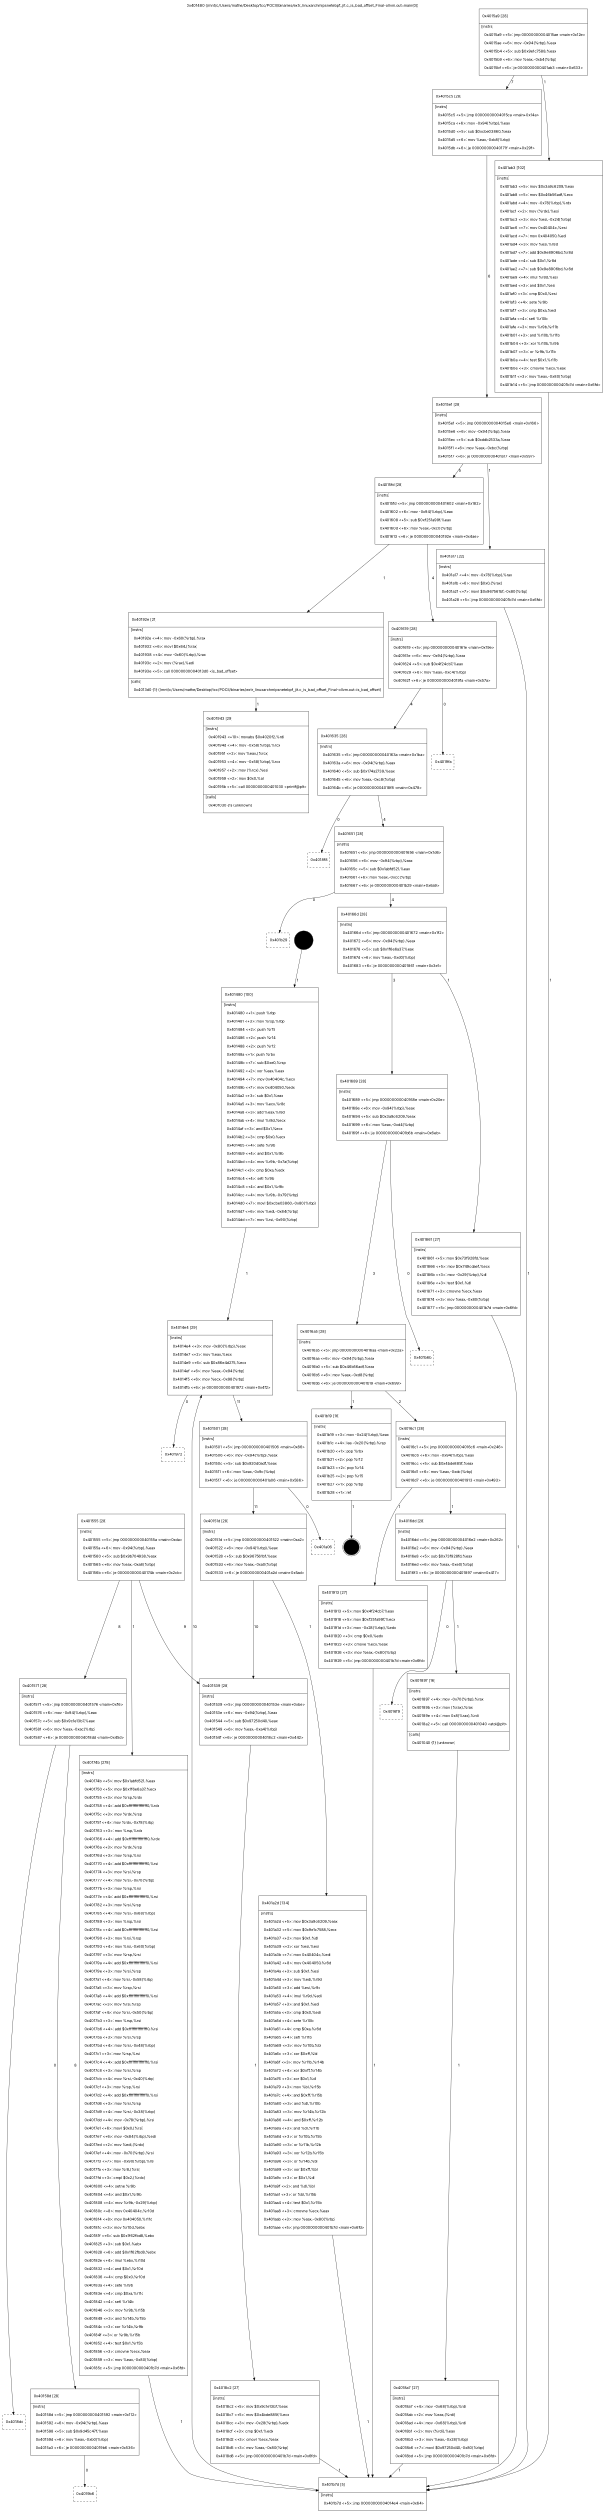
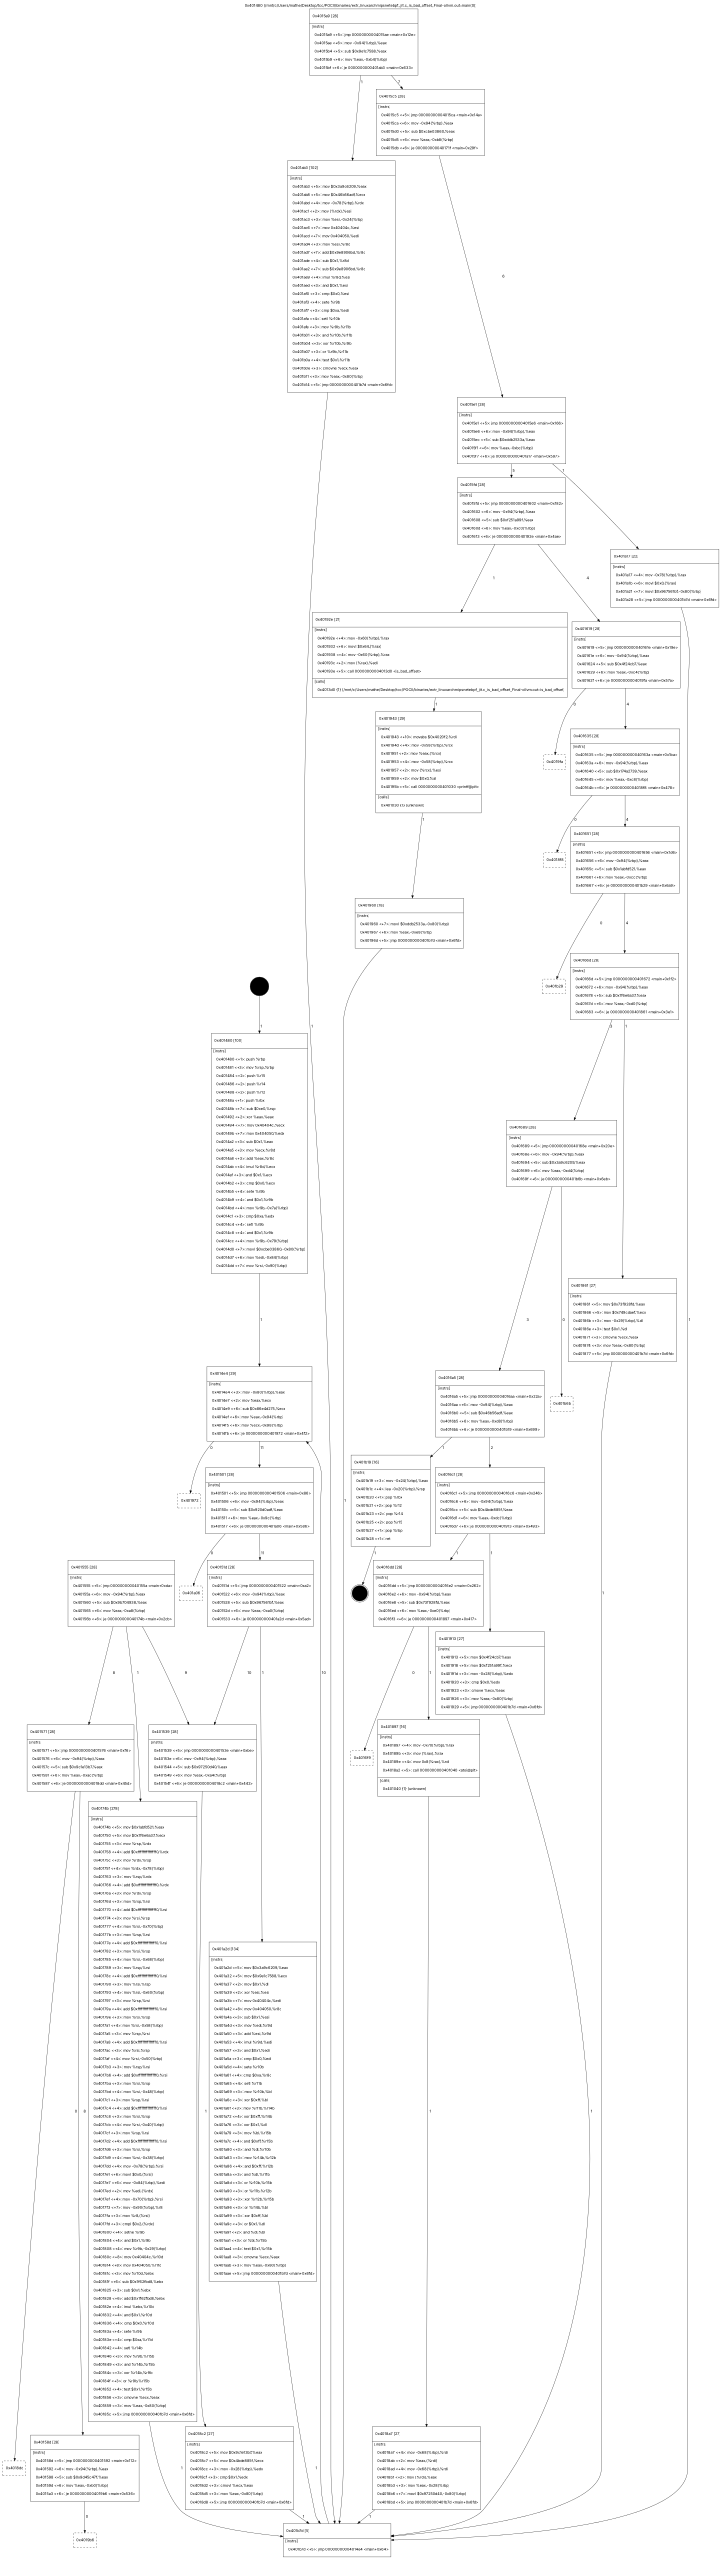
node "0x401960 [18]": added
